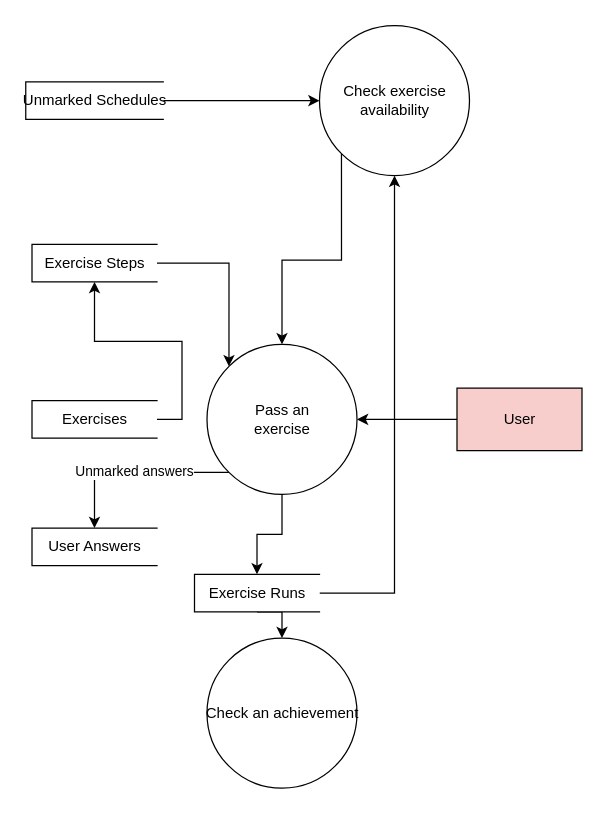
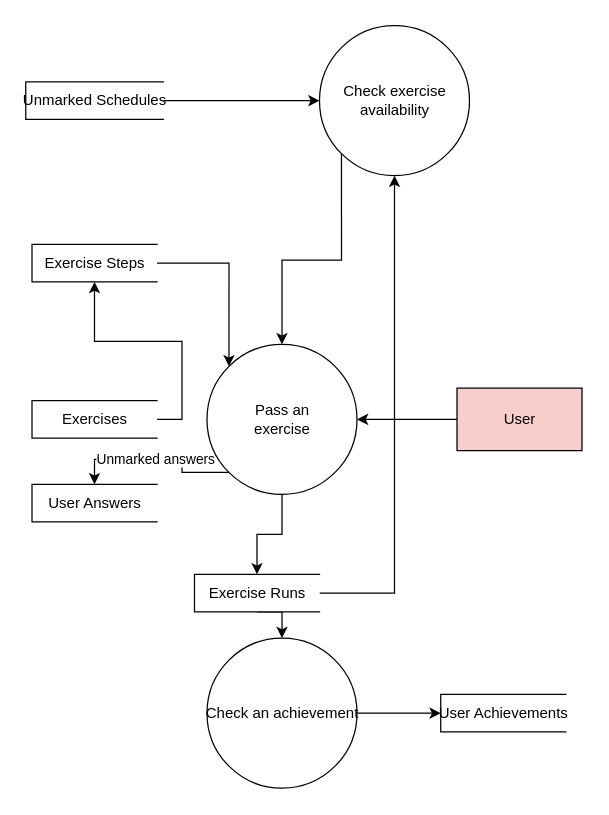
node "User Answers": moved (94, 547) -> (94, 503)
edge "Check an achievement" -> "User Achievements": added
node "User Achievements": added
